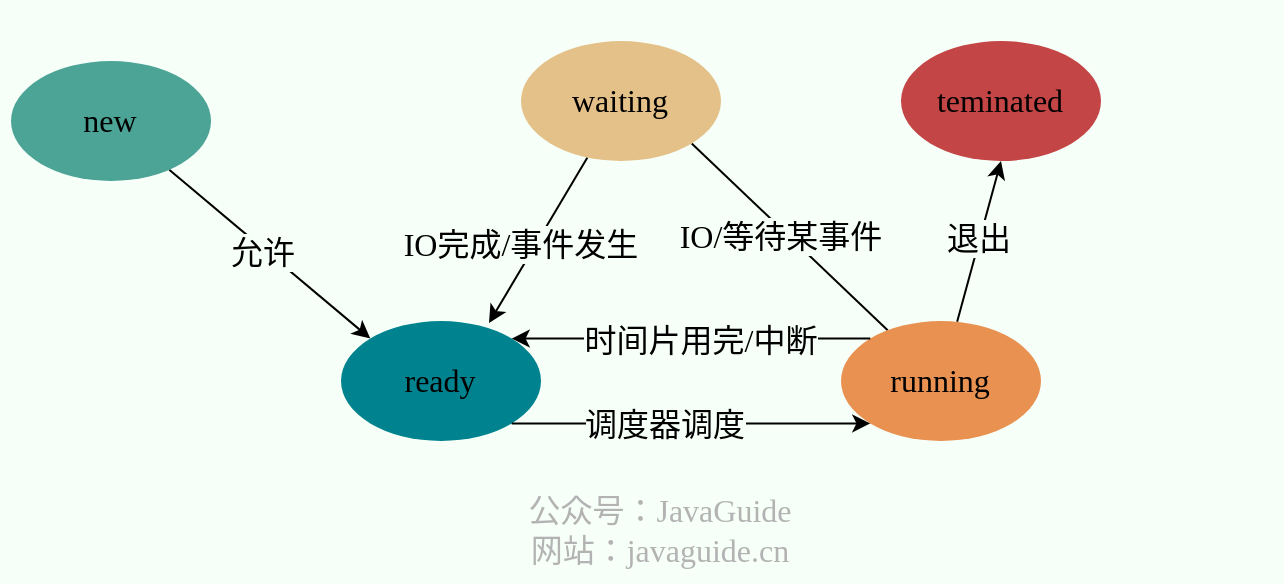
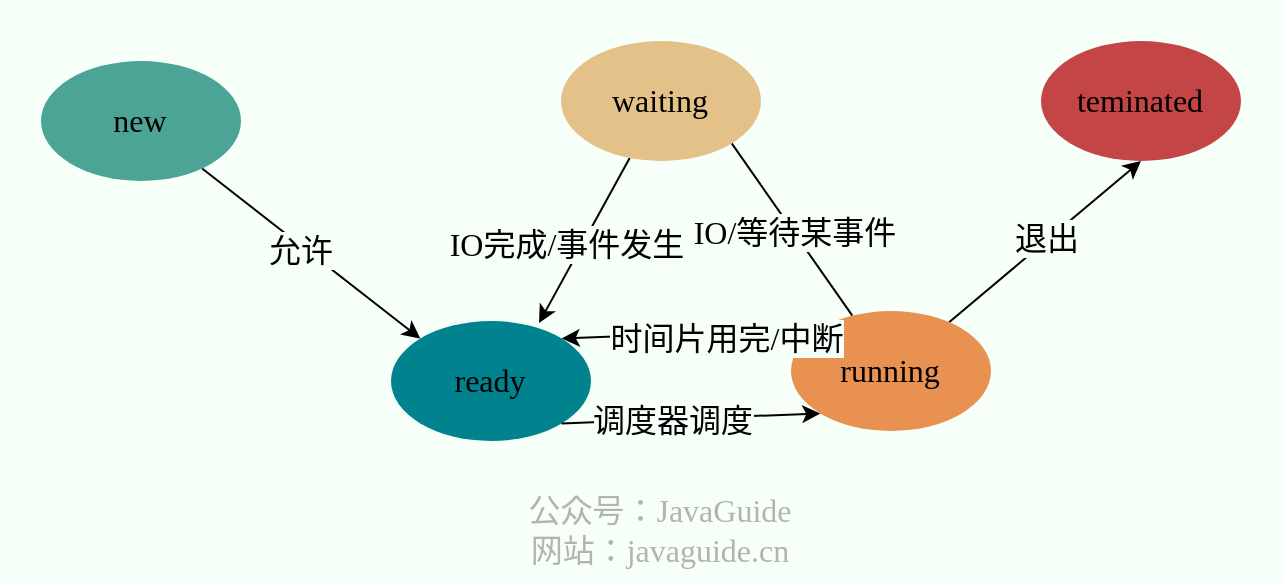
node "waiting": moved (621, 101) -> (661, 101)
node "teminated": moved (1001, 101) -> (1141, 101)
node "new": moved (111, 121) -> (141, 121)
node "ready": moved (441, 381) -> (491, 381)
node "running": moved (941, 381) -> (891, 371)
